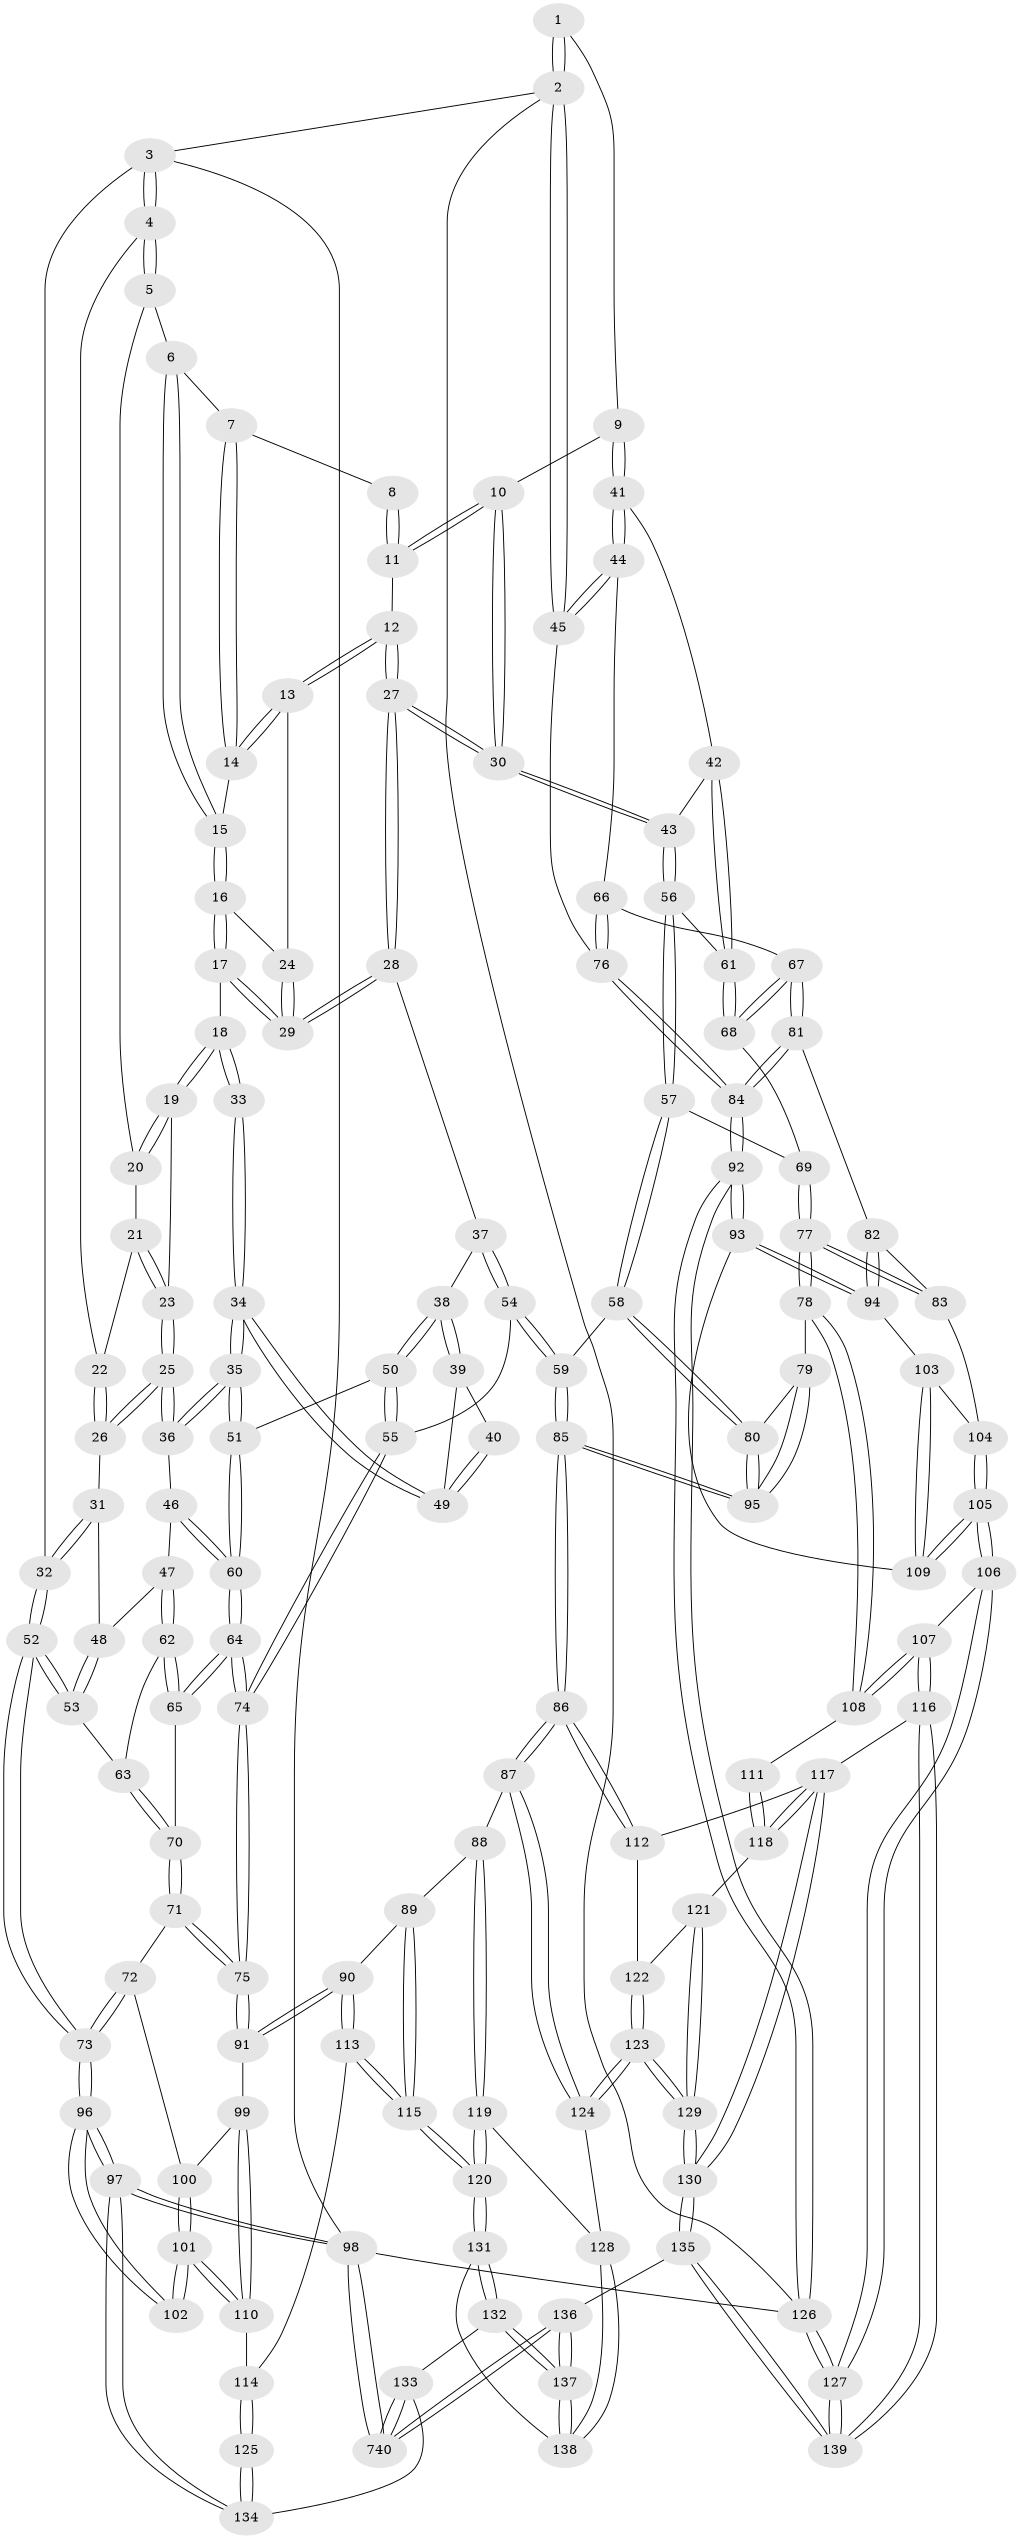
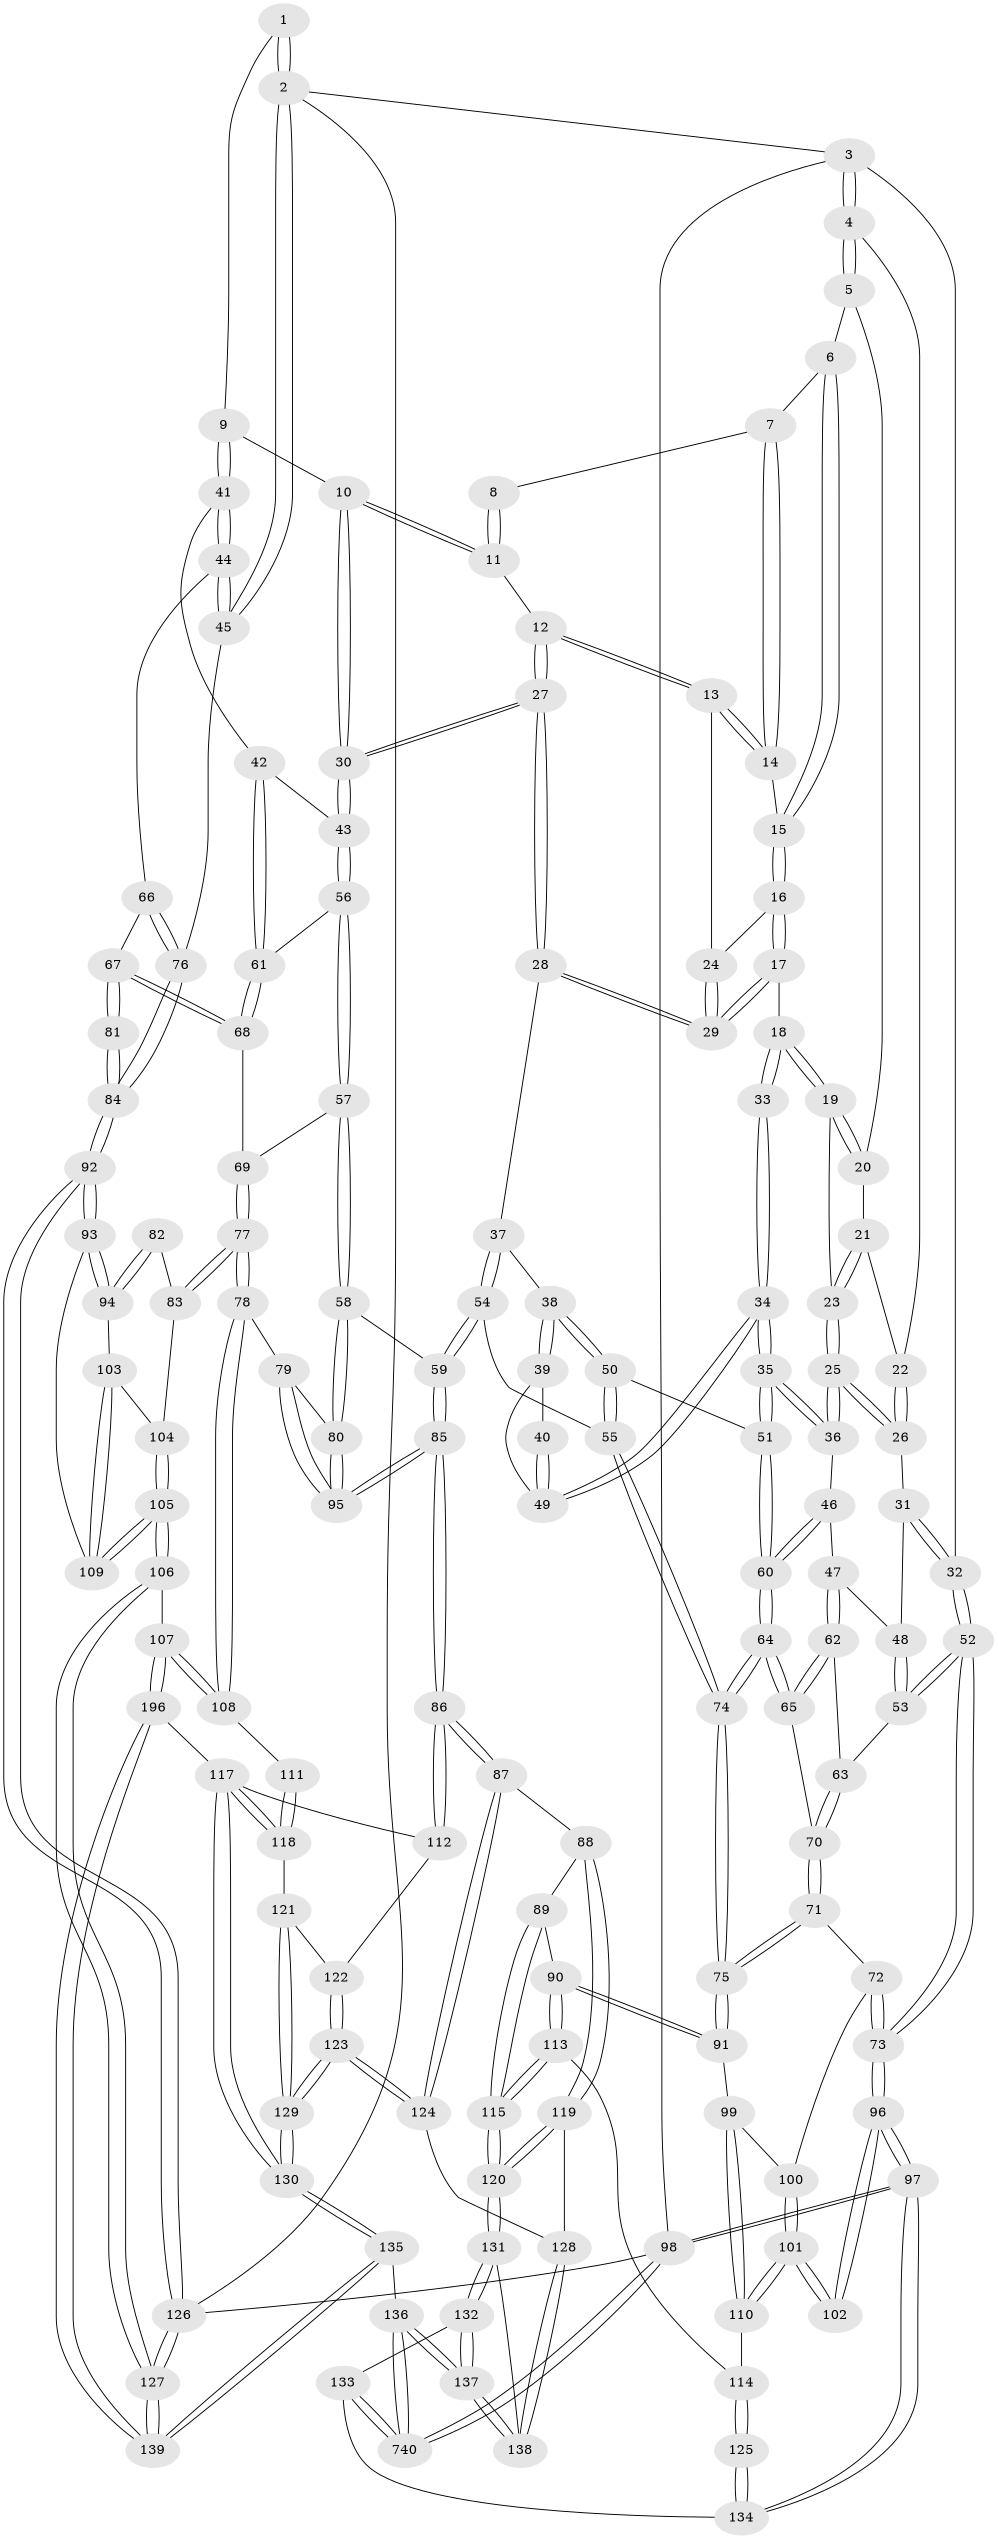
edge "81" -- "82": removed
node "116": label "116" -> "196"
